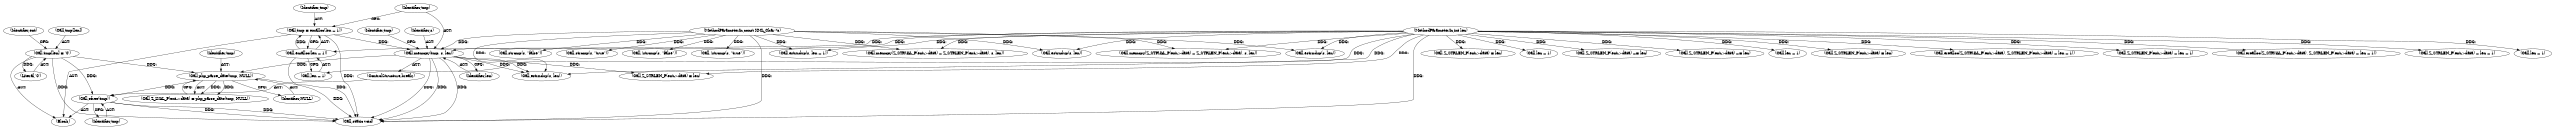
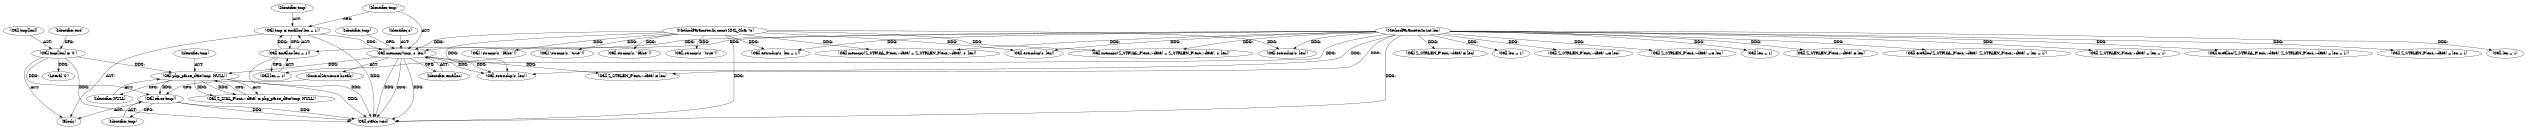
edge "(Literal,'0')" -> "(Call,tmp[len] = '0')": removed, label "AST:"
node "(Identifier,len)": label "(Identifier,len)" -> "(Identifier,emalloc)"
edge "(ControlStructure,break;)" -> "(Call,efree(tmp))": label "AST: " -> "CFG: "
